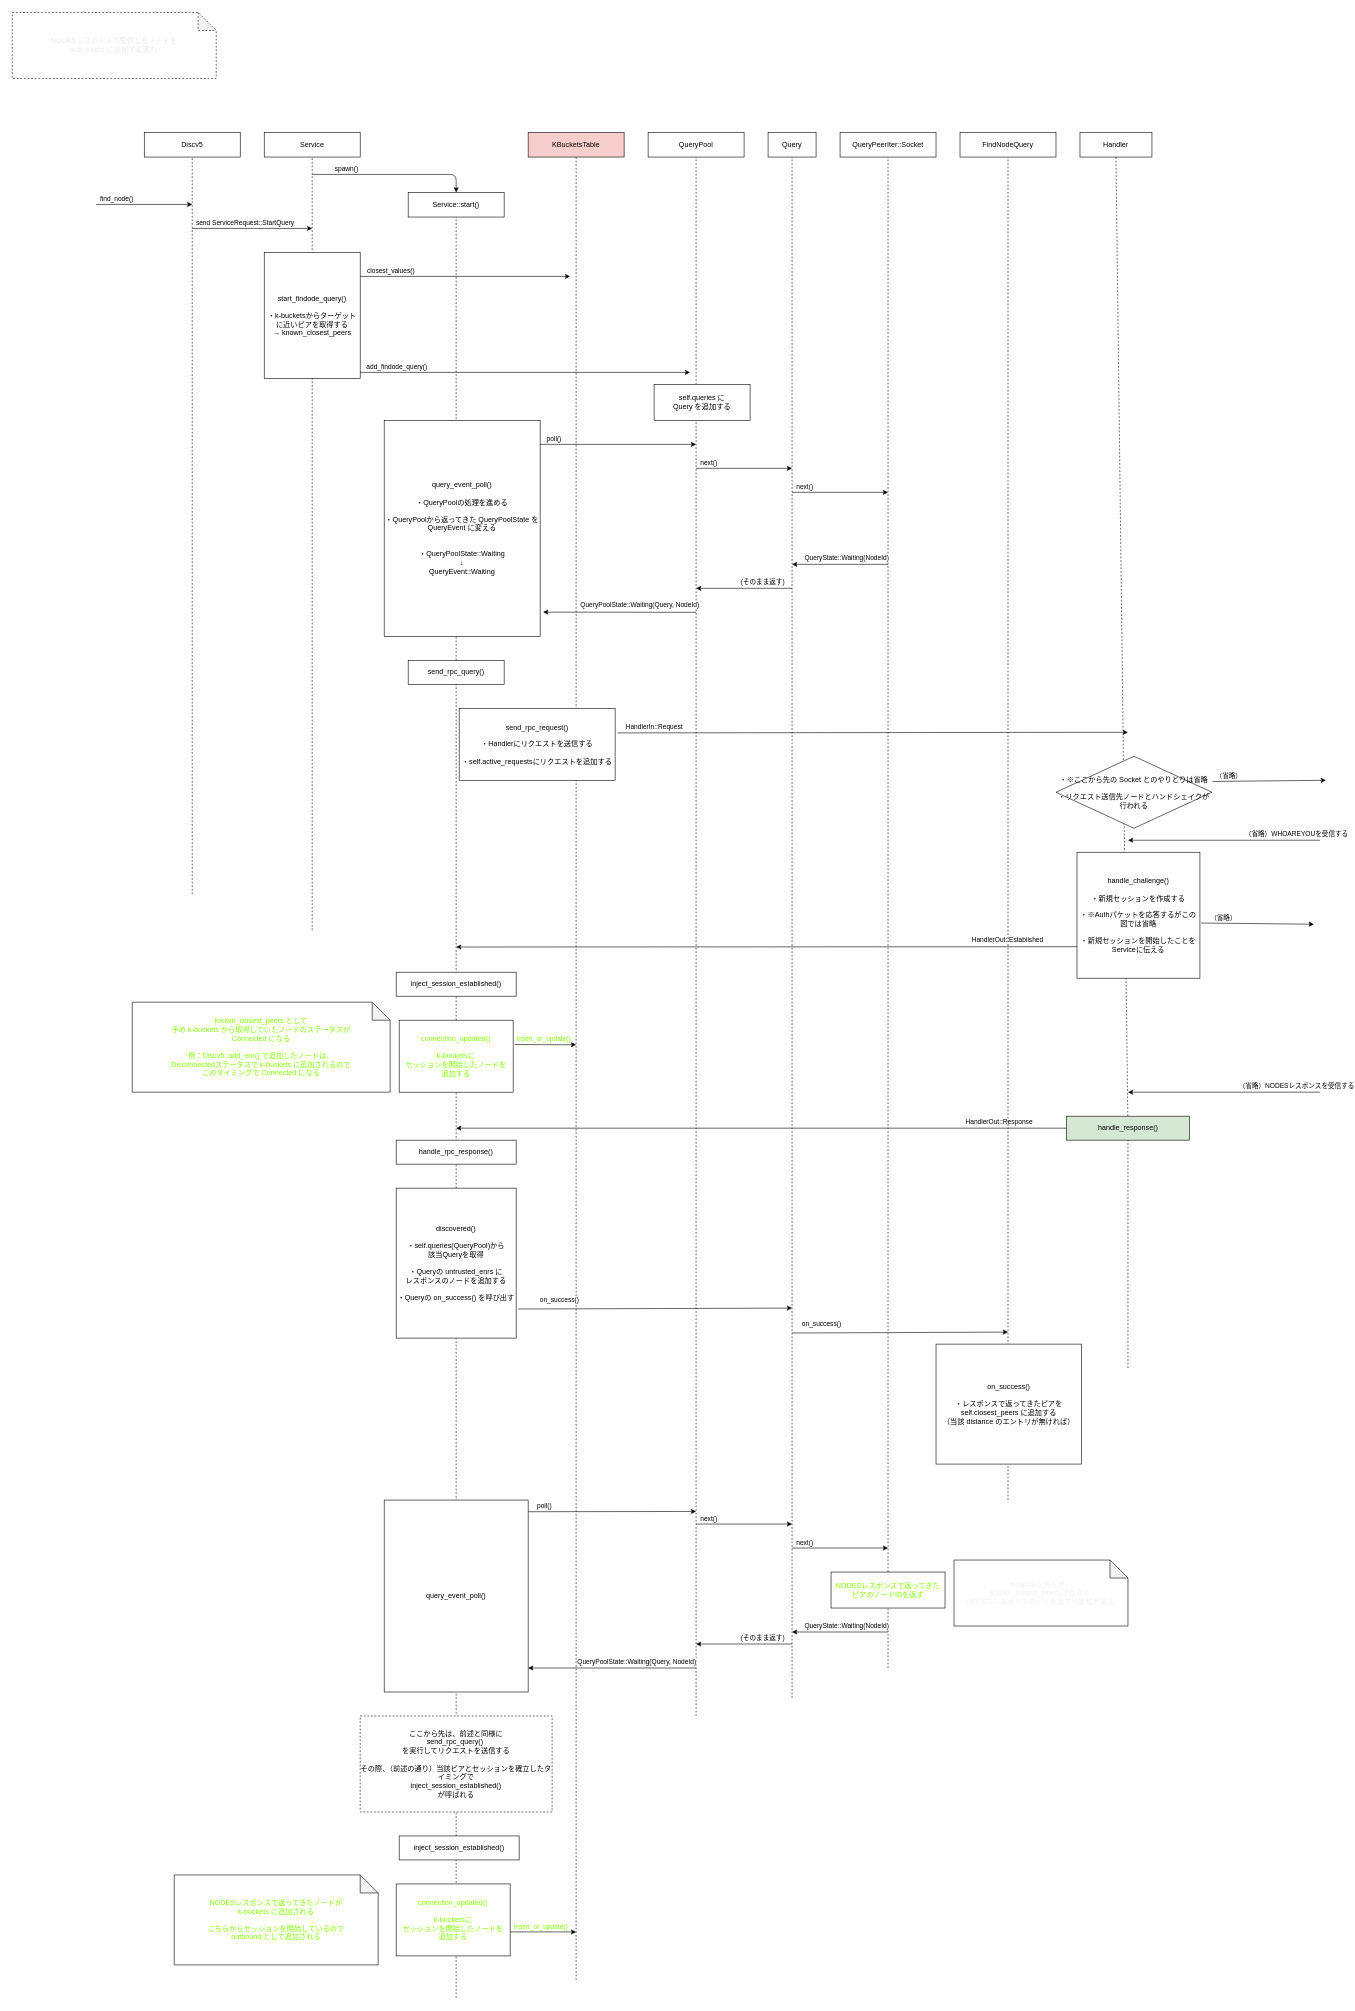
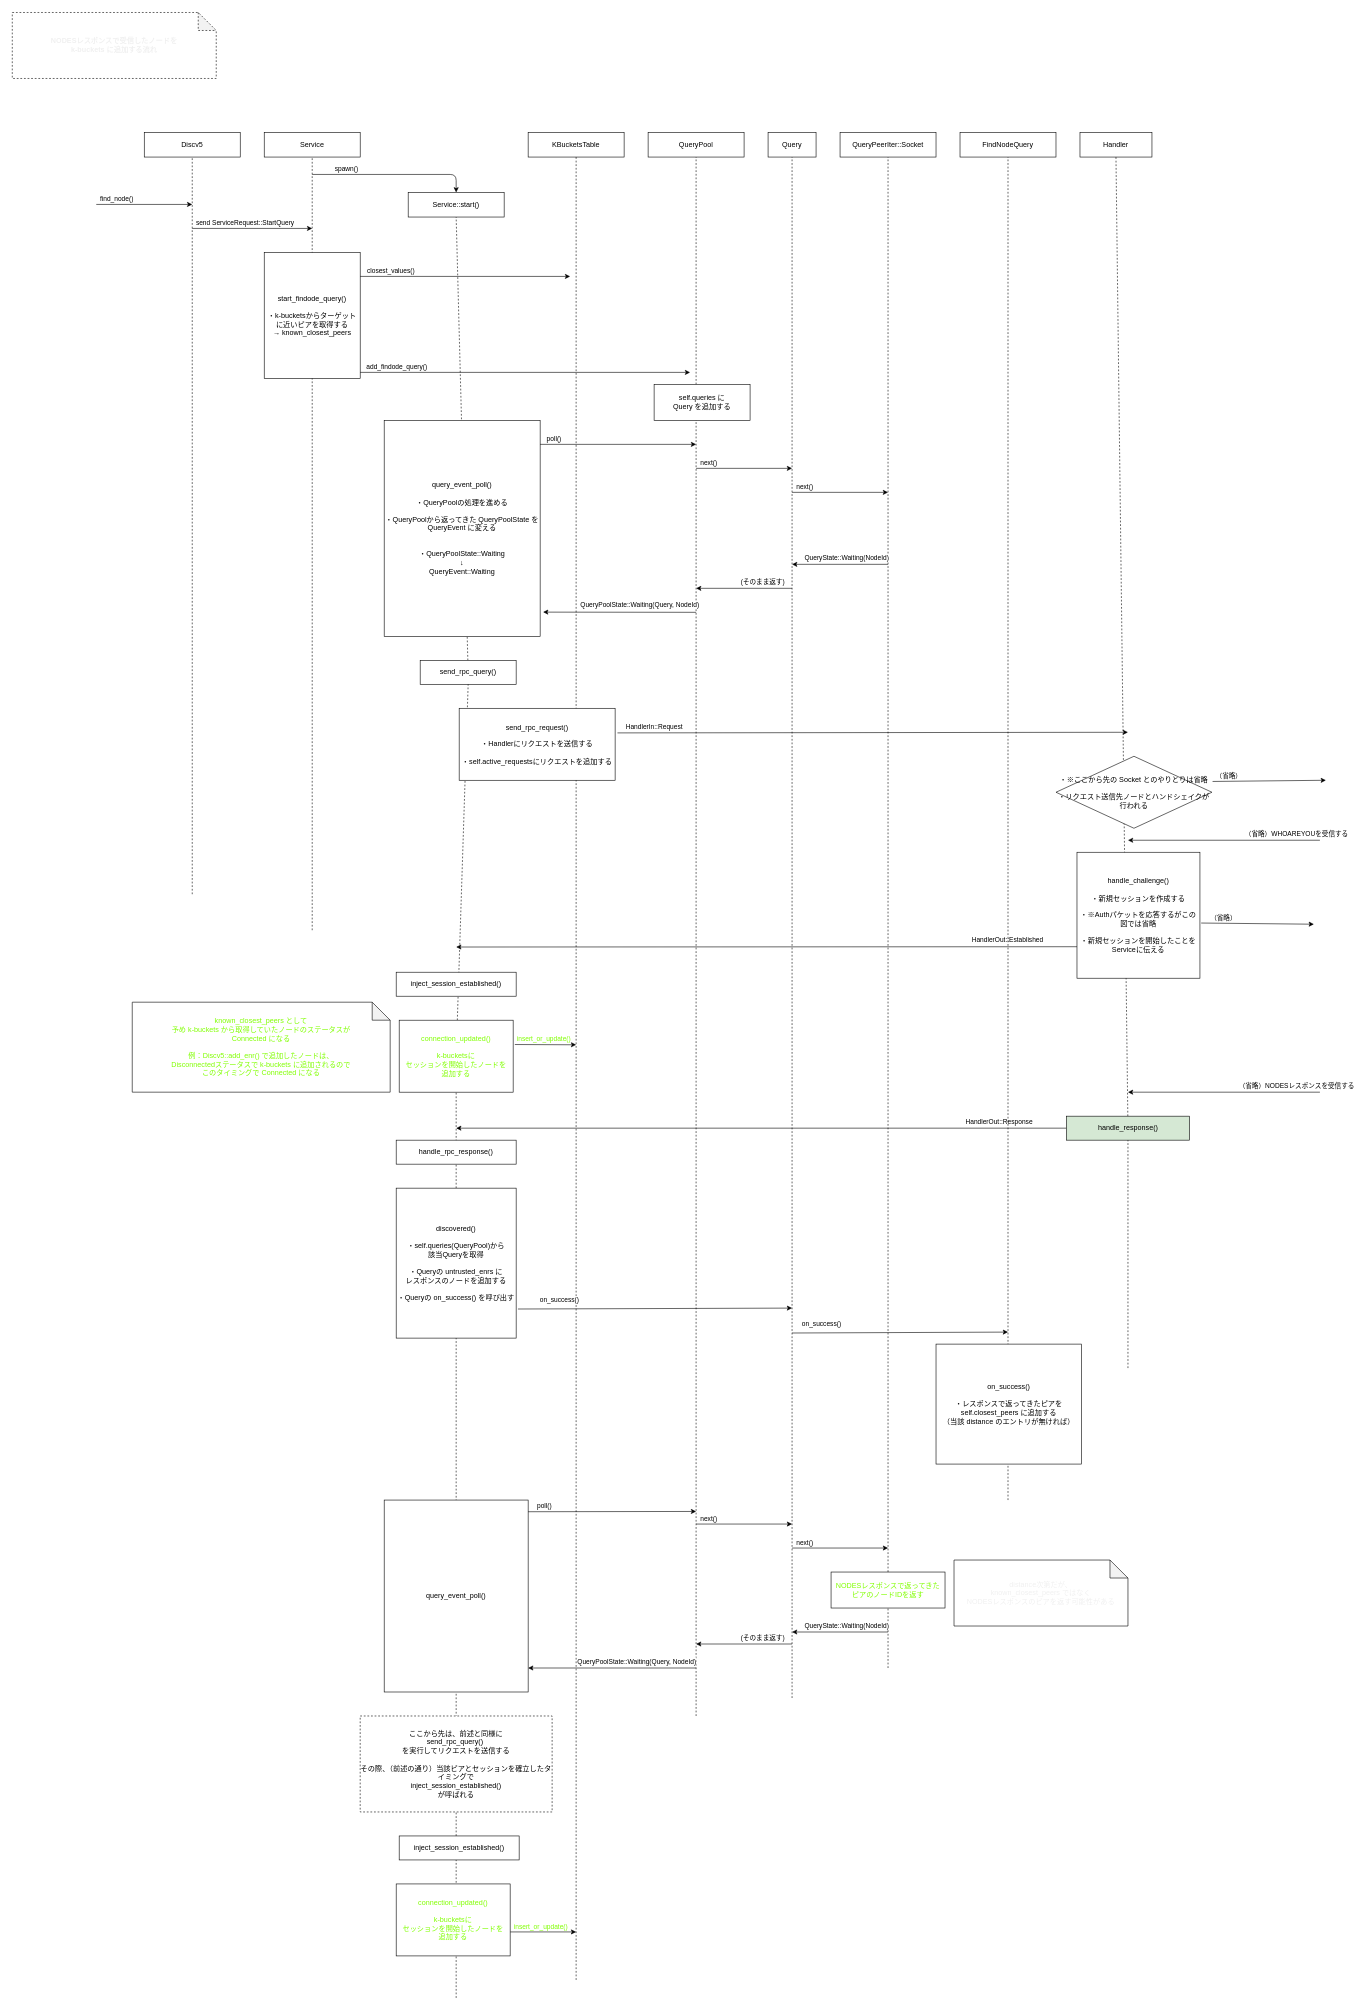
node "KBucketsTable": fillcolor #f8cecc -> #ffffff
node "send_rpc_query()": moved (456, 672) -> (468, 672)
node "NODESレスポンスで返ってきたノードが k-buckets に追加される こちらからセッションを開始しているので outbound として追加される": removed
